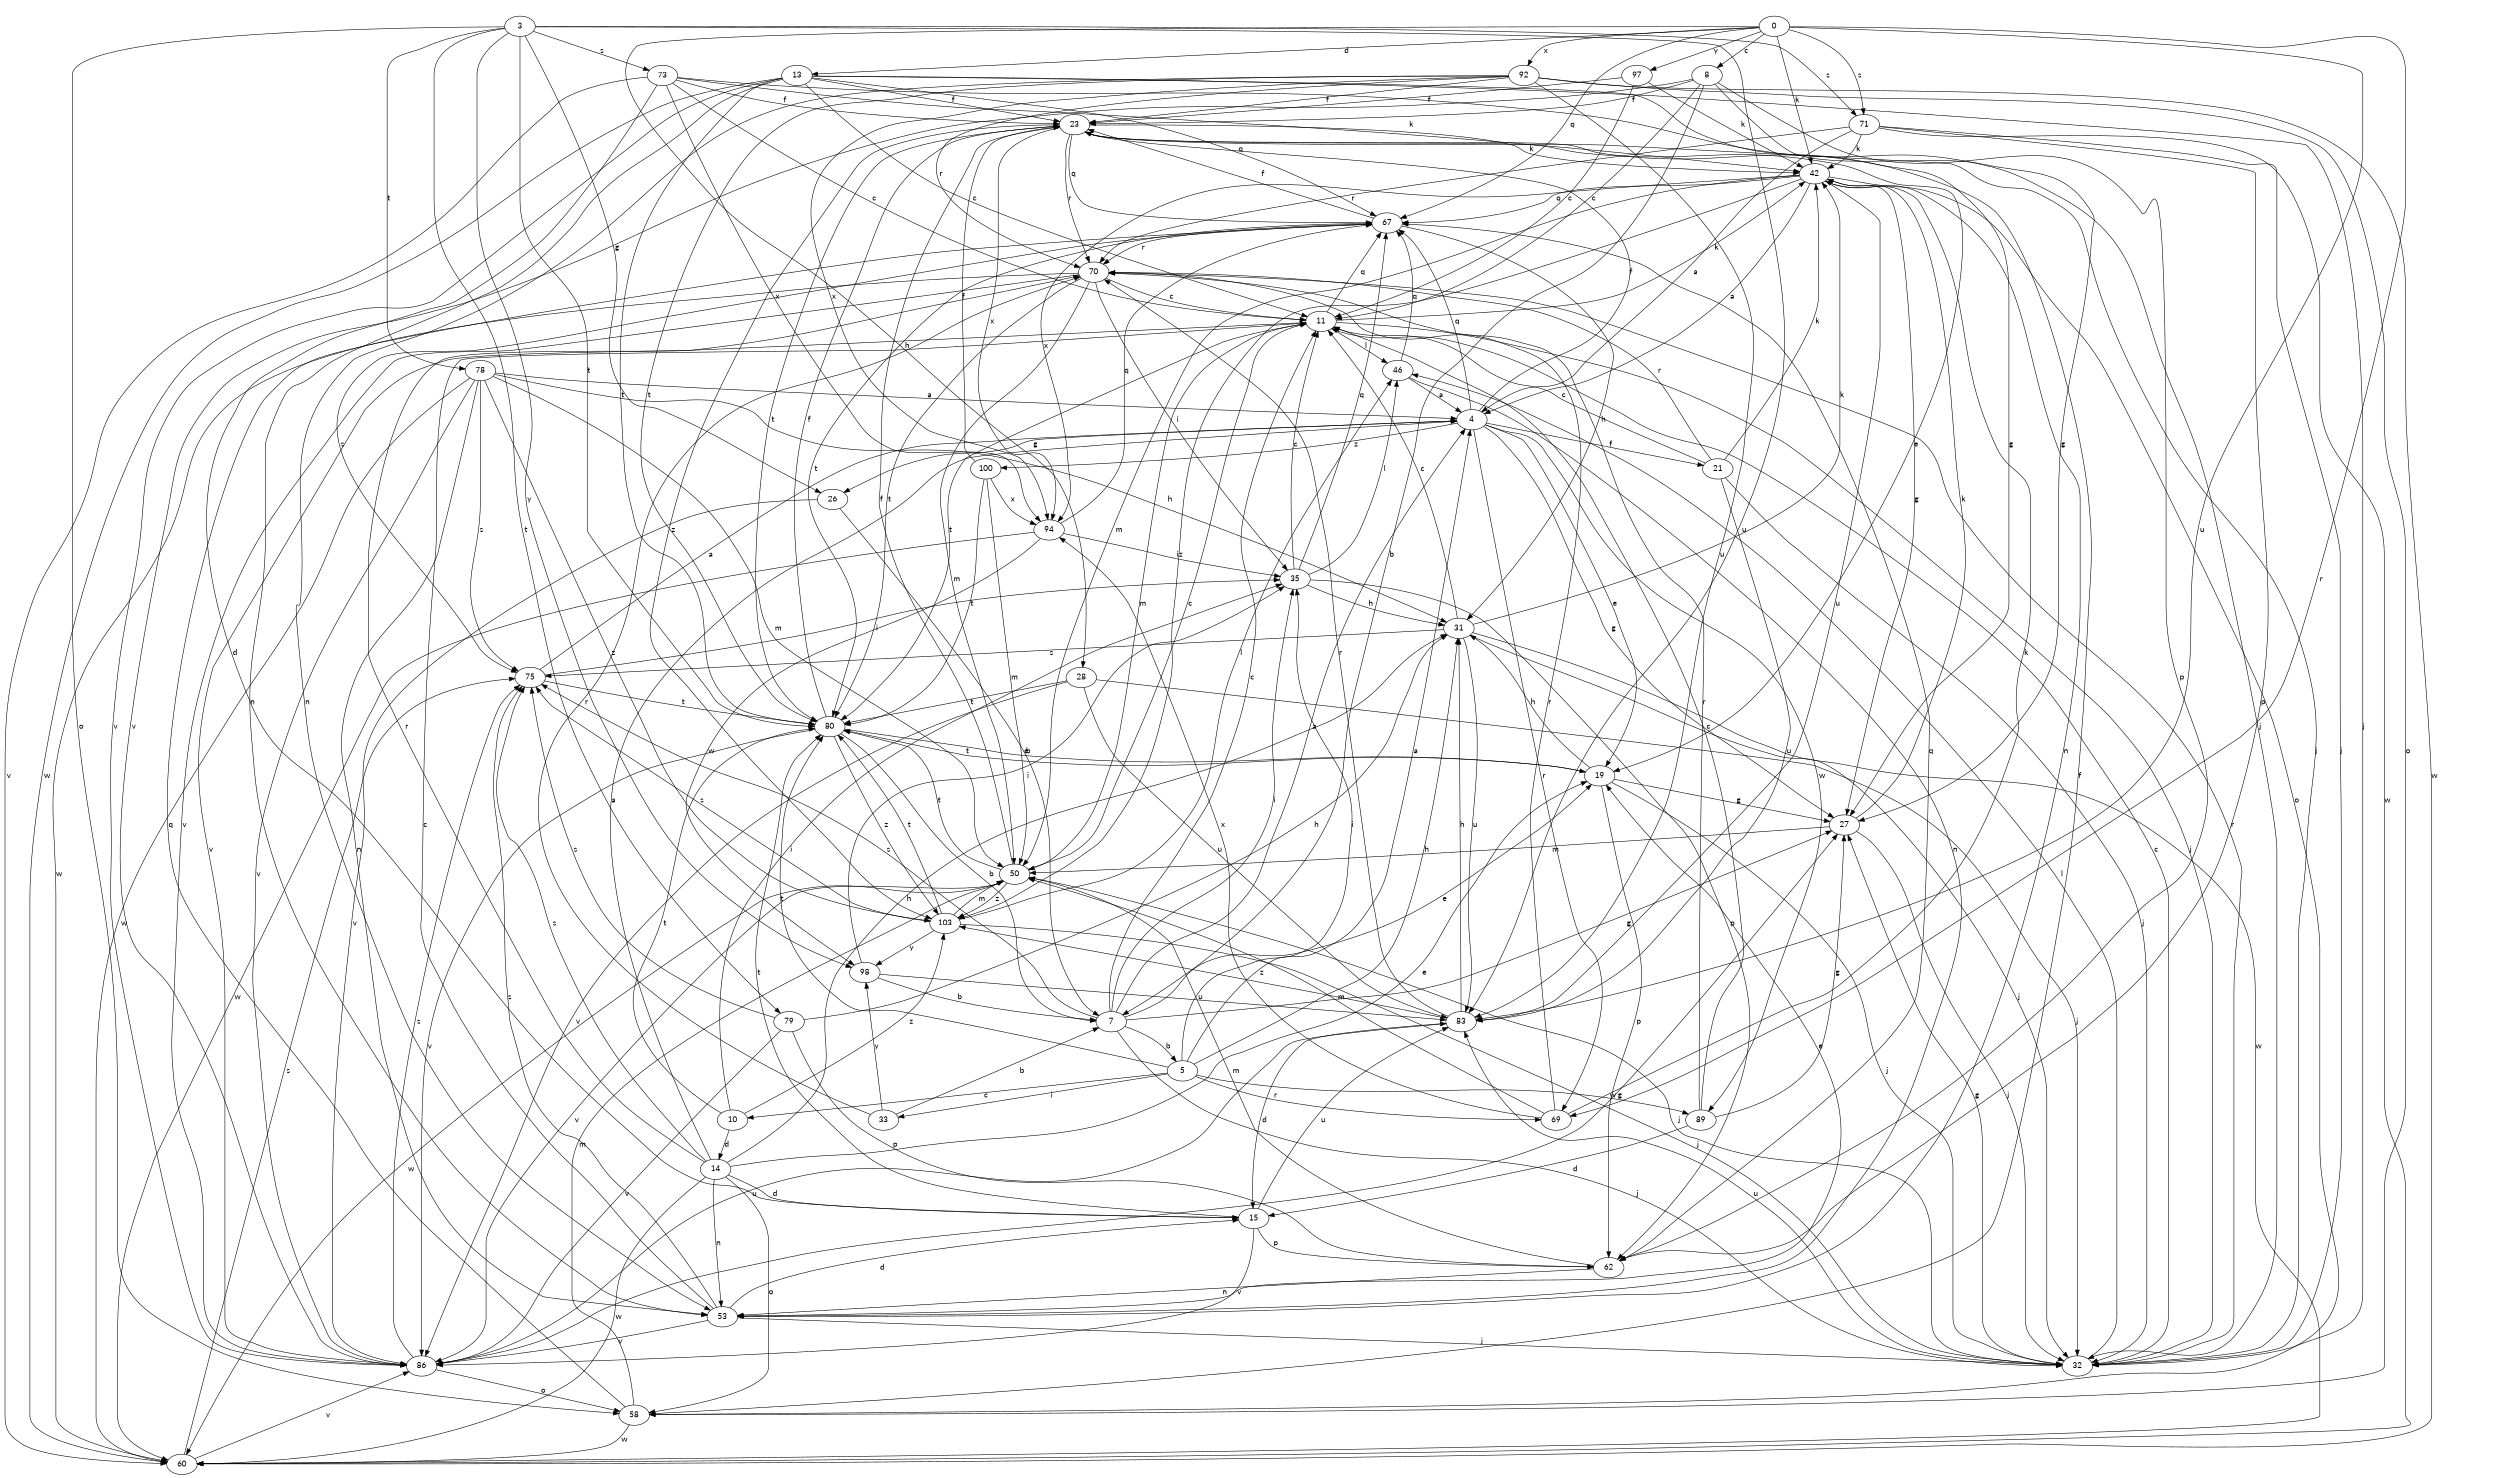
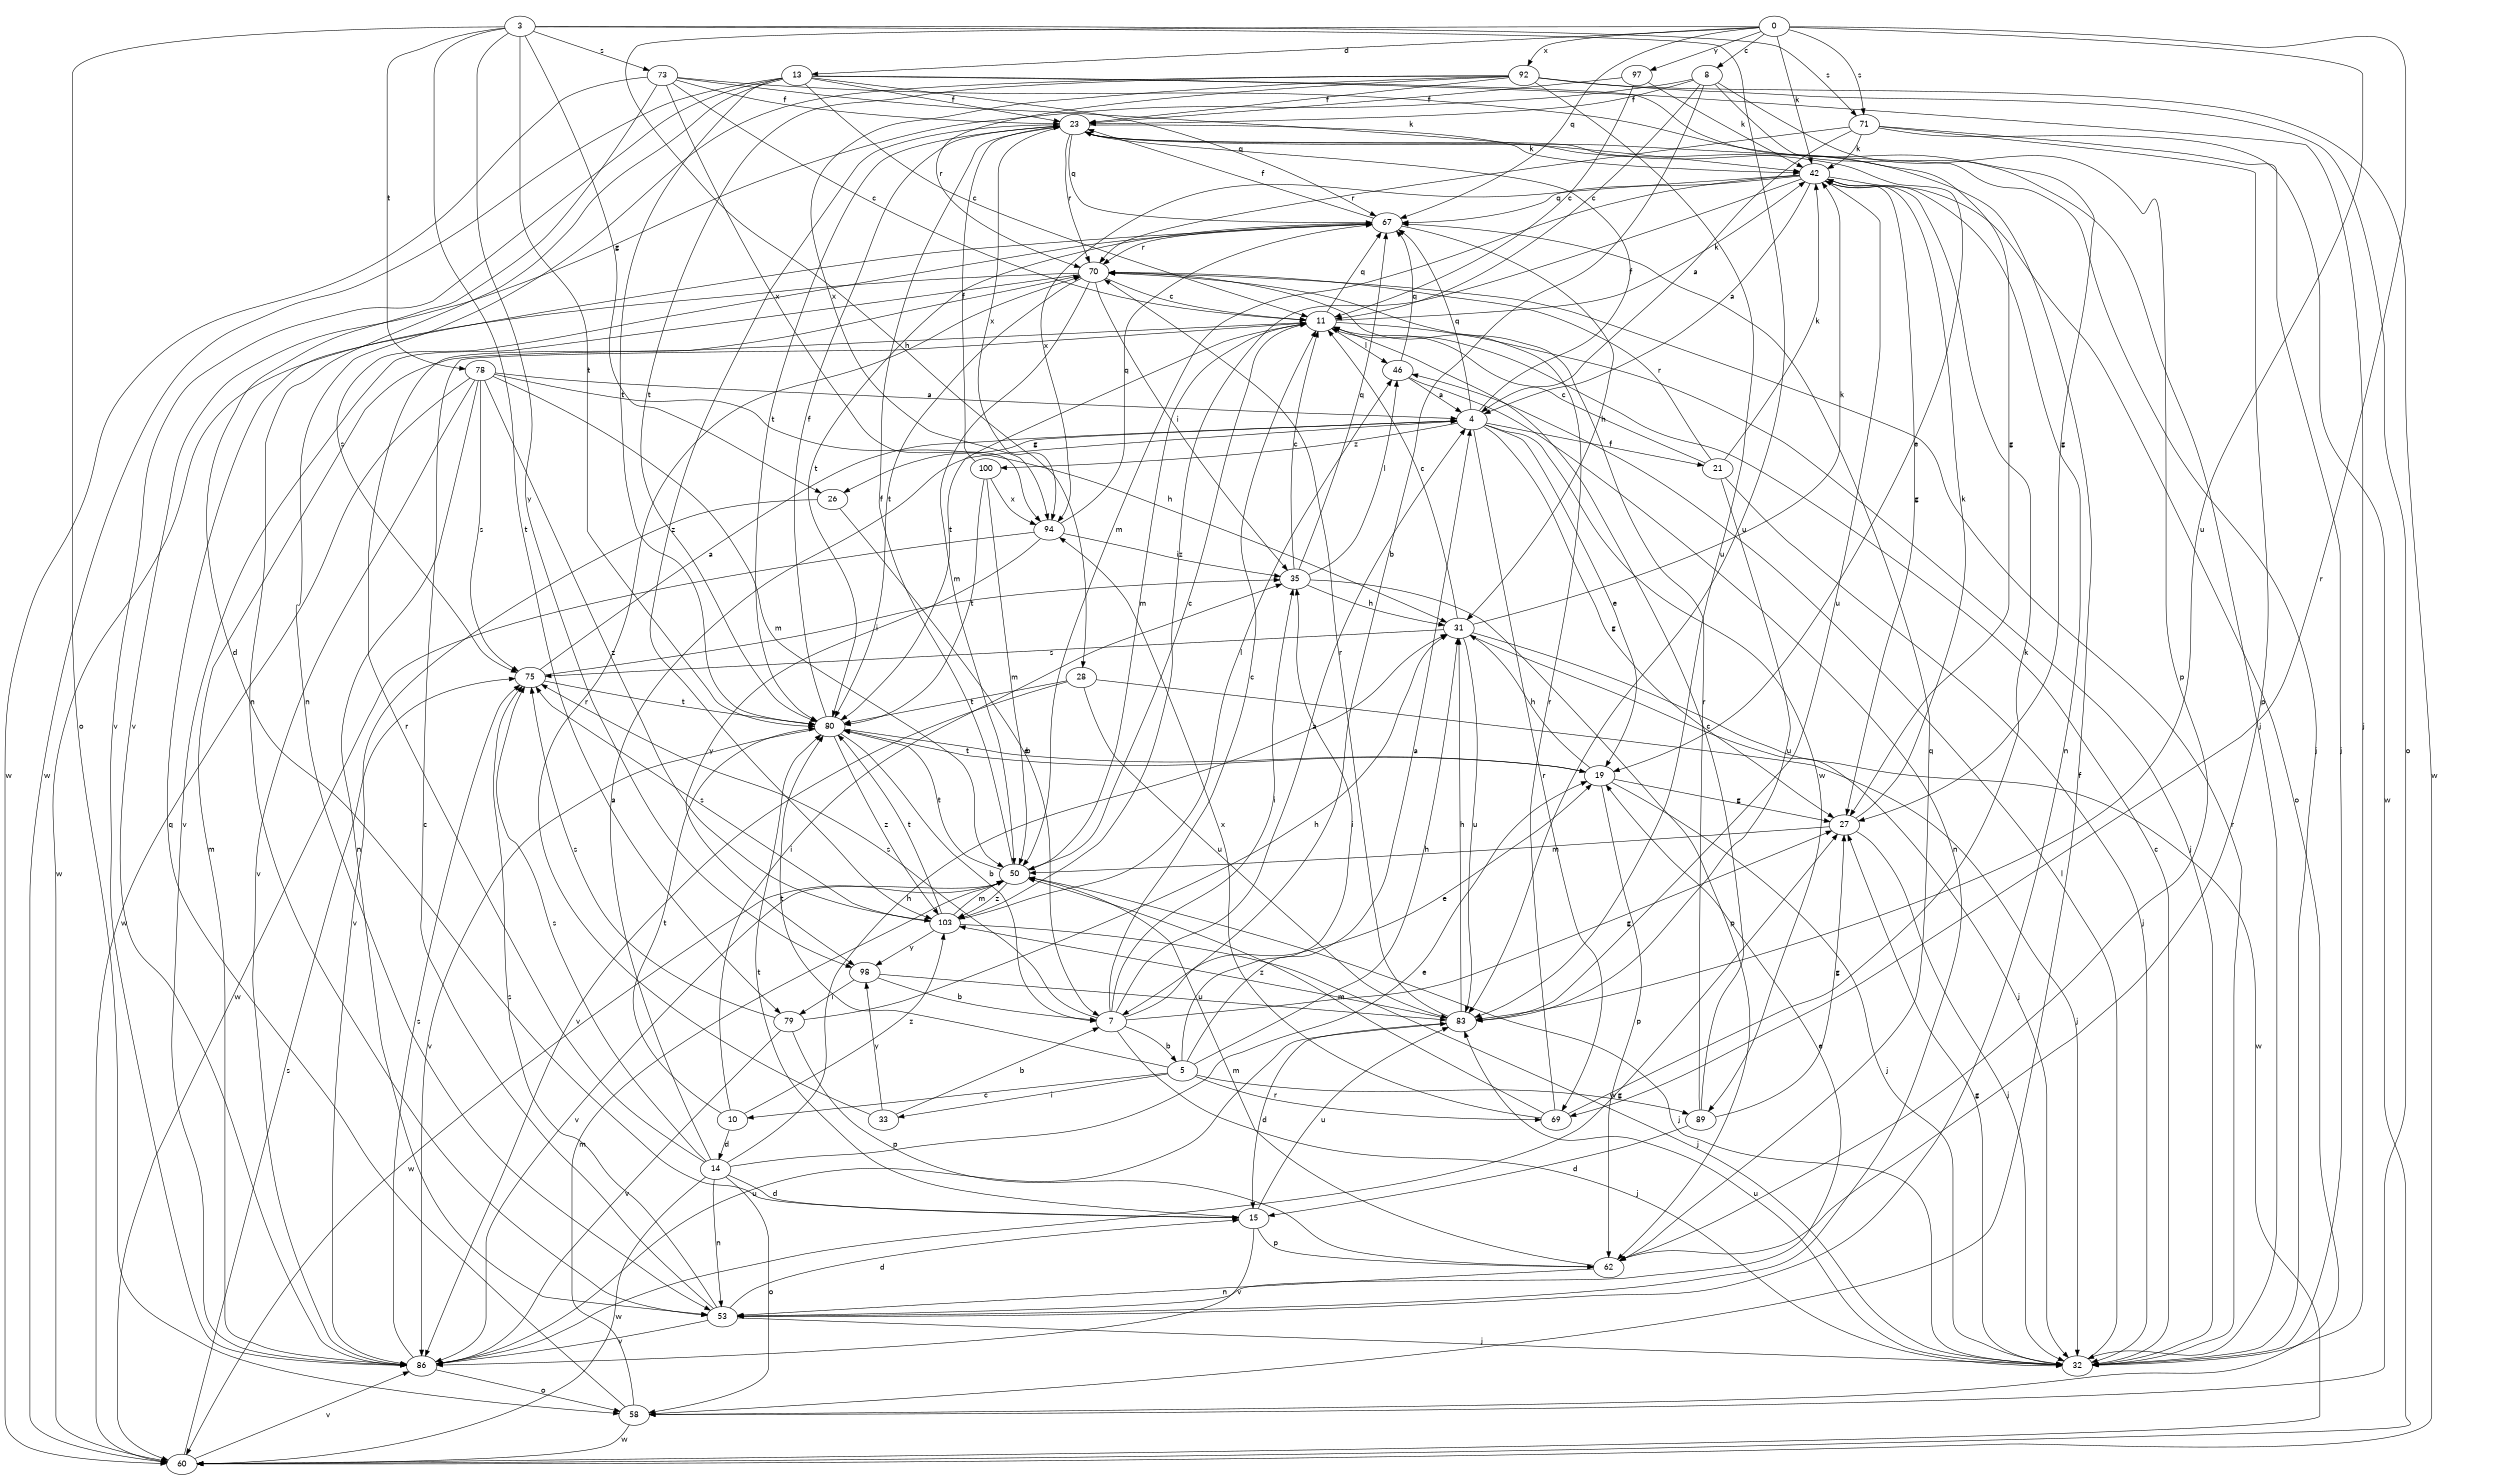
edge "94" -> "98": label "w" -> "y"
edge "98" -> "35": now "98" -> "79"
edge "73" -> "60": label "v" -> "w"
edge "11" -> "86": label "v" -> "m"
